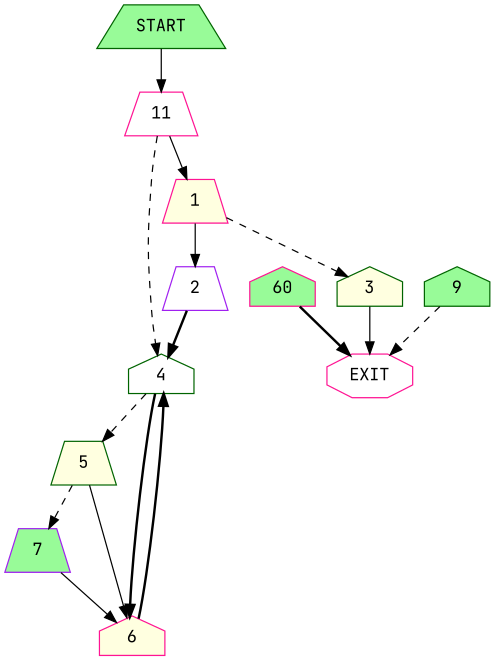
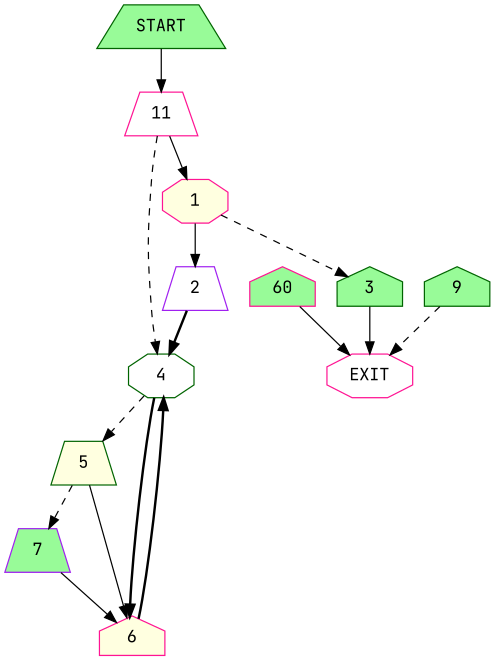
node "1": shape trapezium -> octagon
node "3": fillcolor lightyellow -> palegreen
edge "60" -> "EXIT": style bold -> solid
node "4": shape house -> octagon
